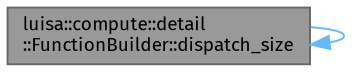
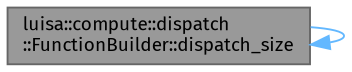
node "luisa::compute::detail ::FunctionBuilder::dispatch_size": label "luisa::compute::detail ::FunctionBuilder::dispatch_size" -> "luisa::compute::dispatch ::FunctionBuilder::dispatch_size"
